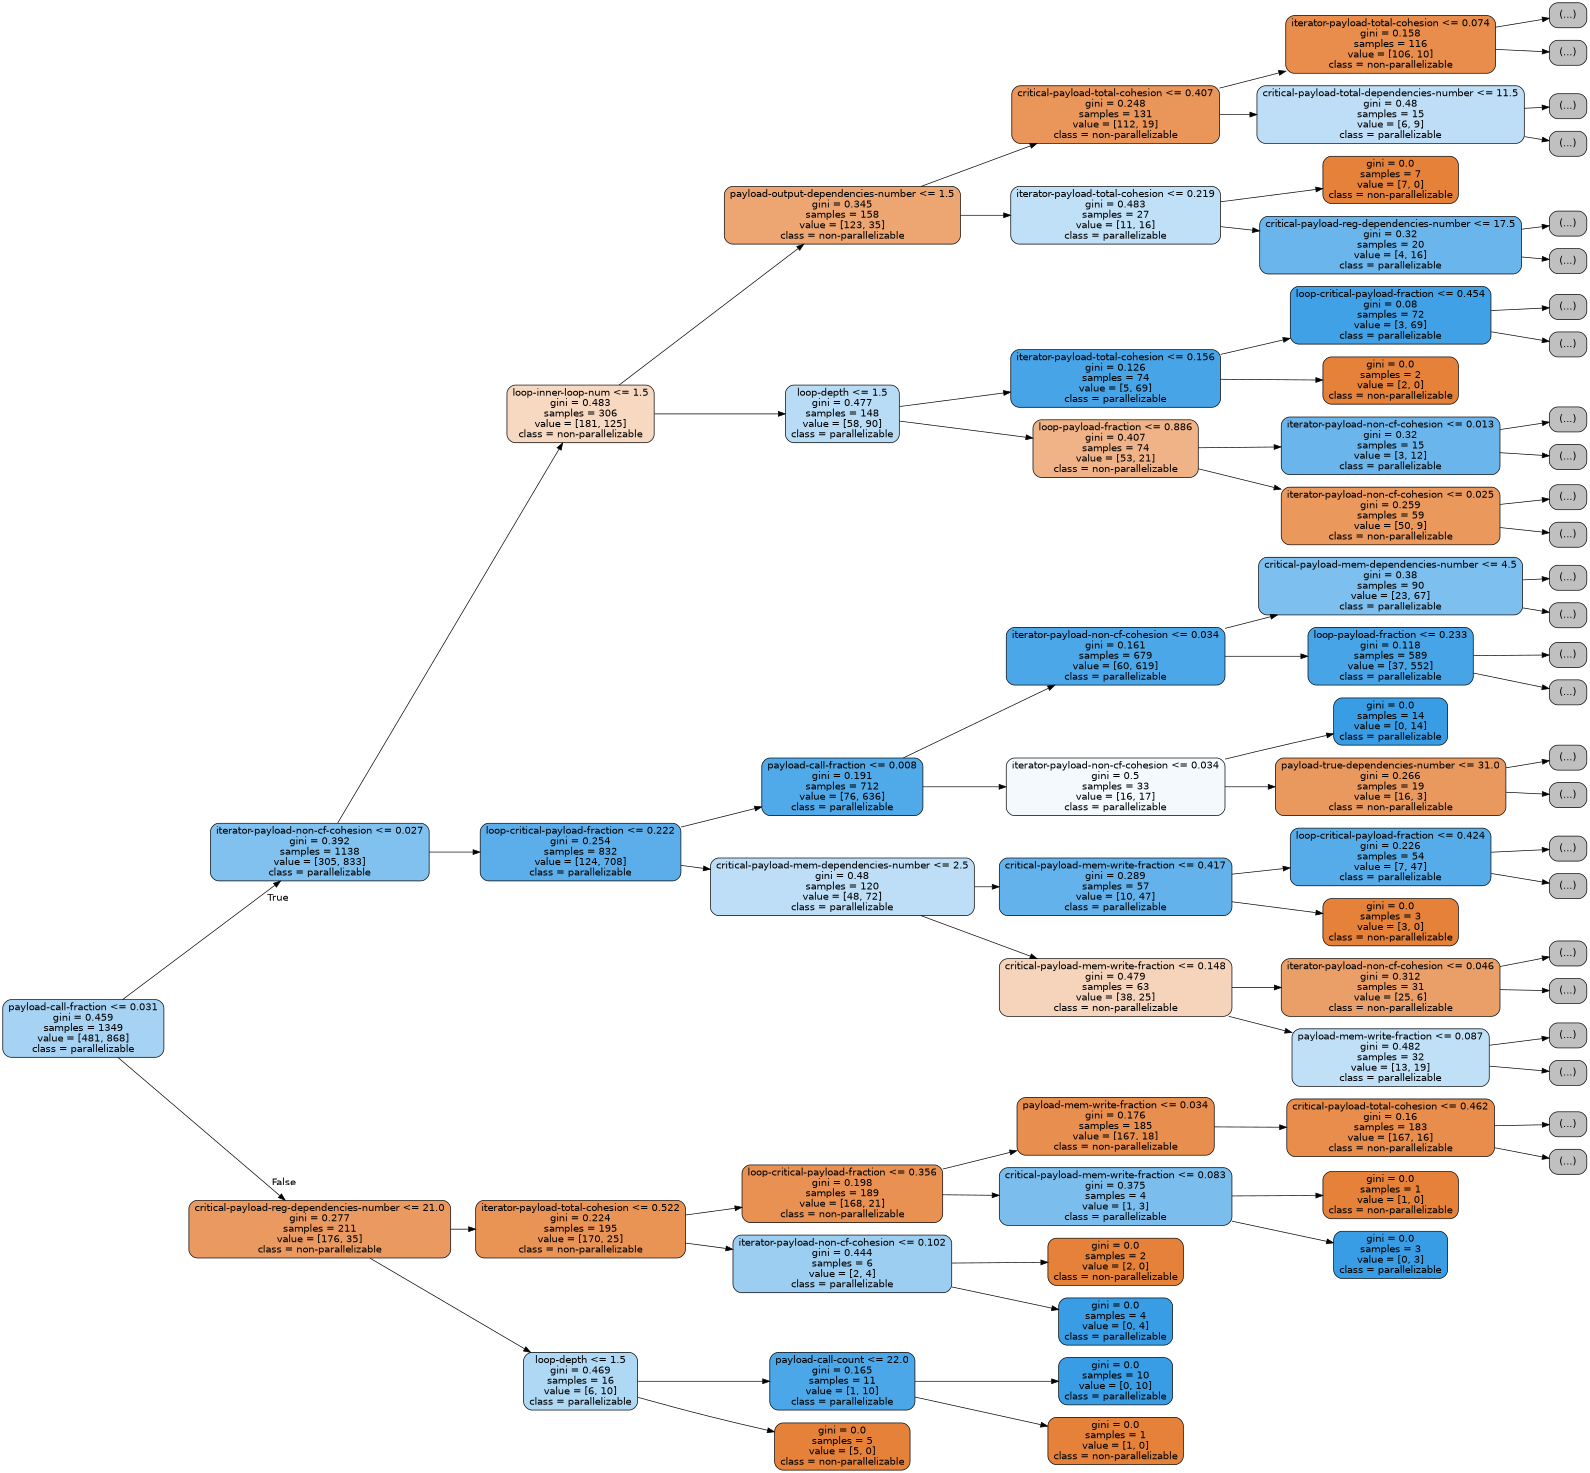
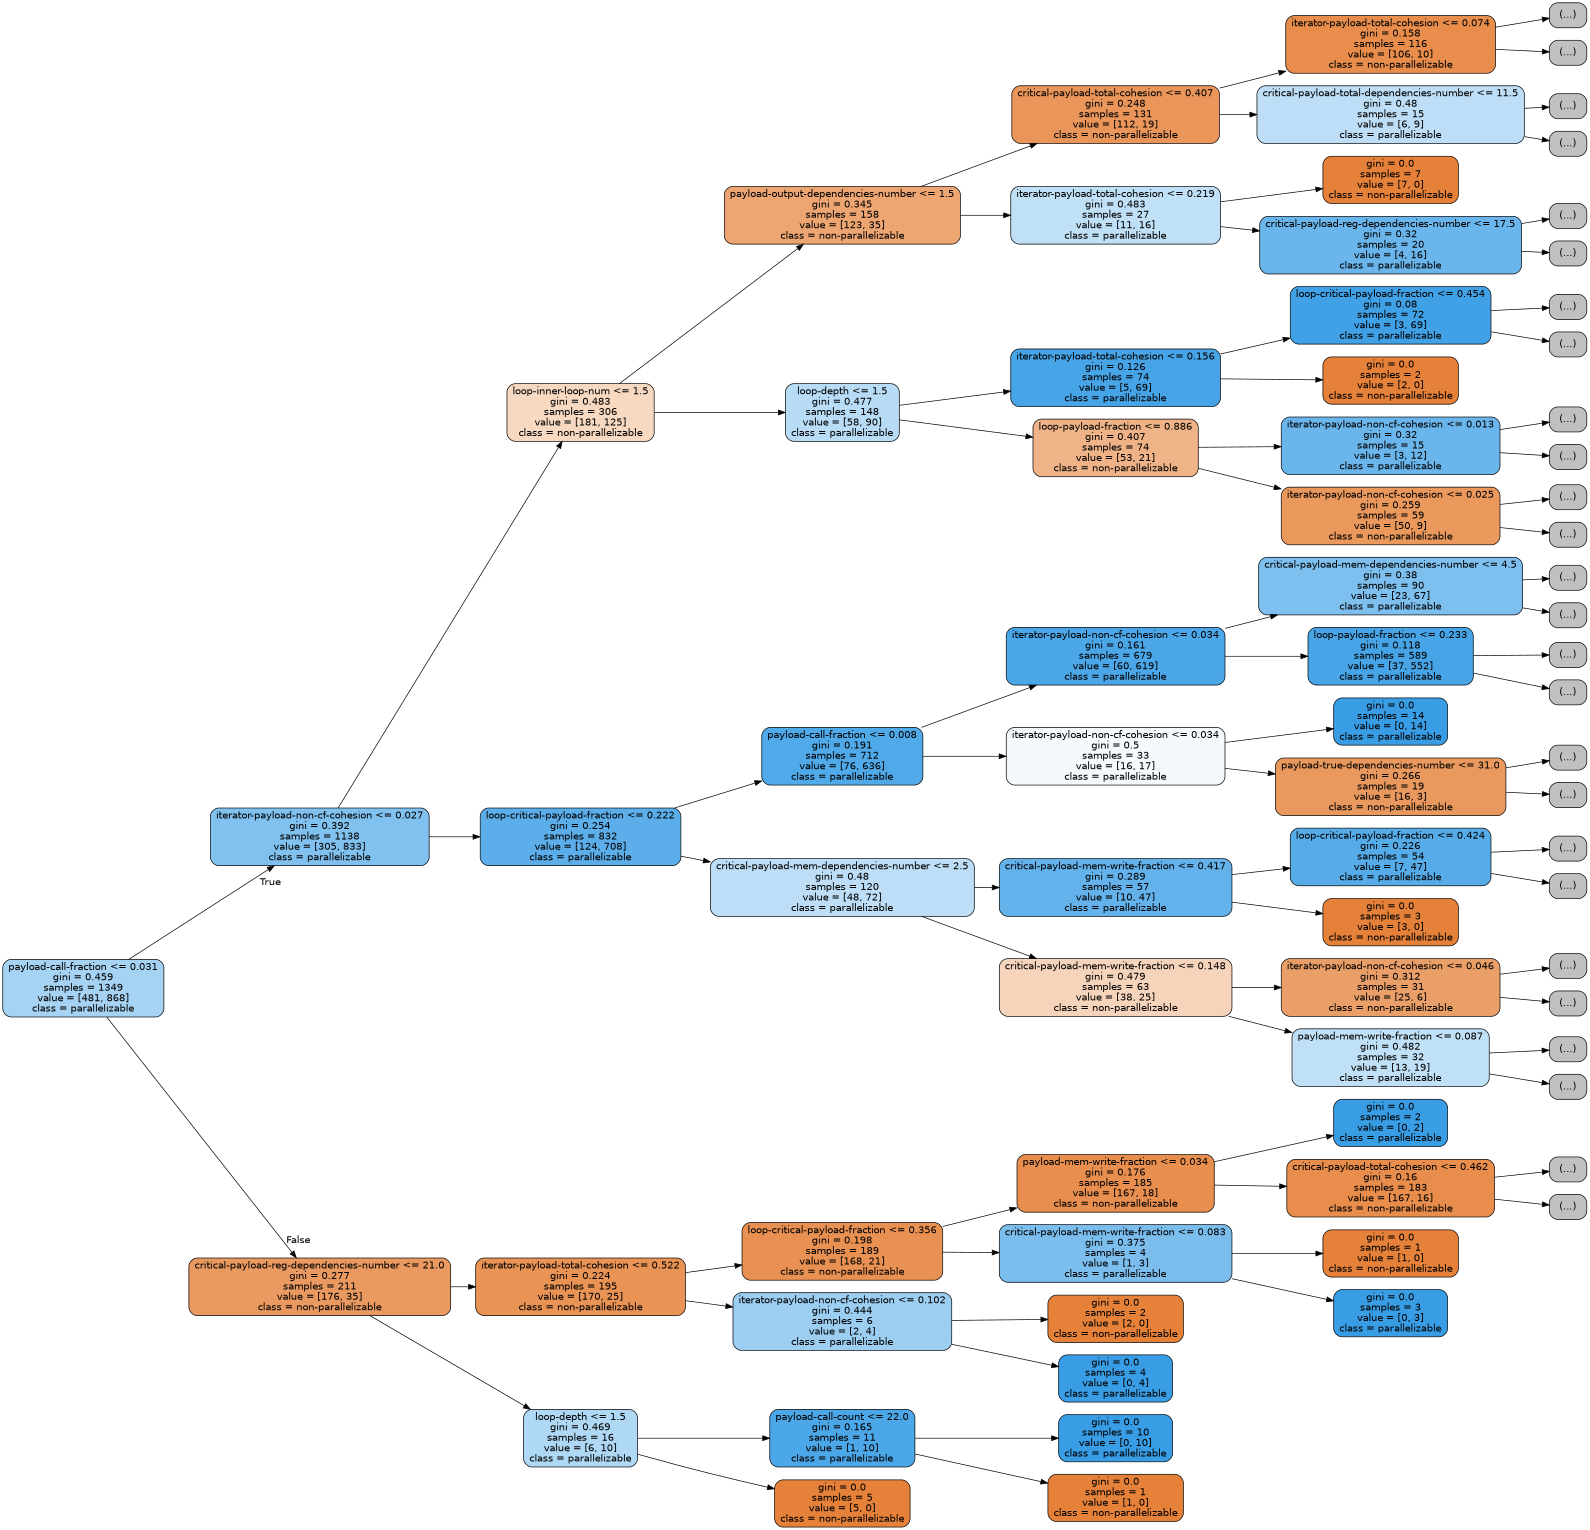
node "gini = 0.0 samples = 2 value = [0, 2] class = parallelizable": added
